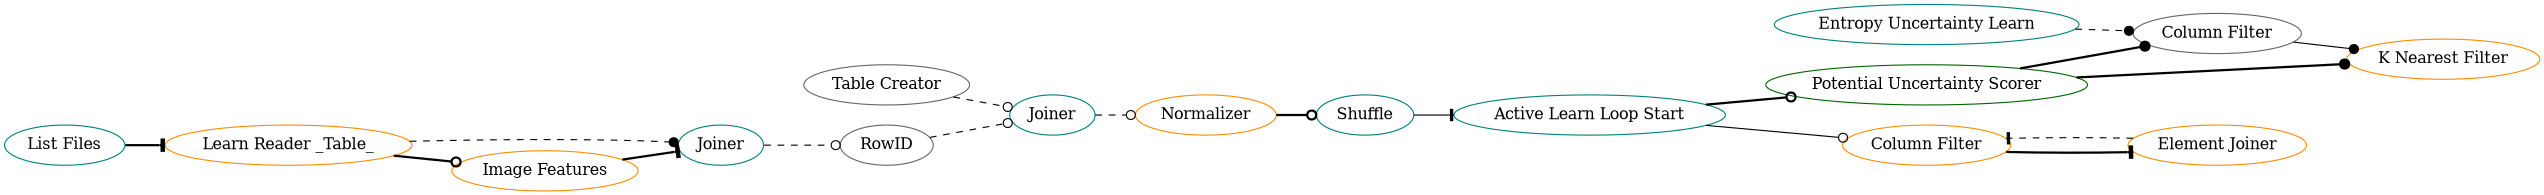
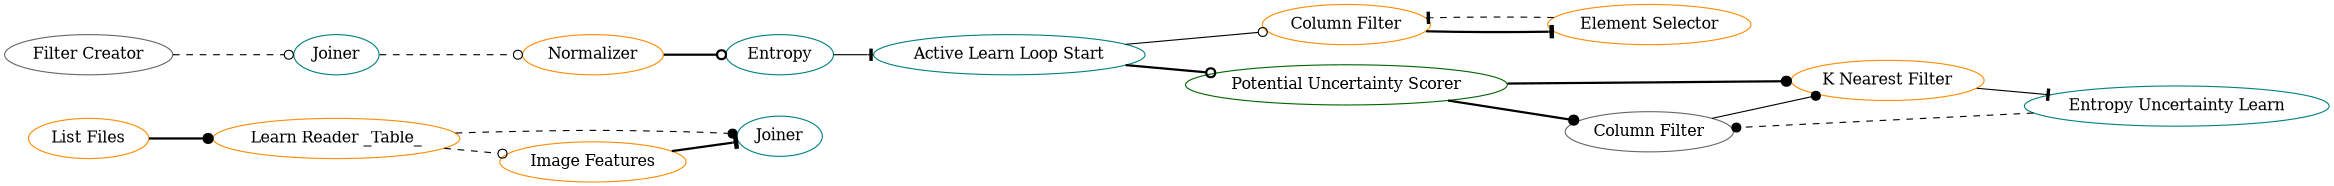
node "Table Creator": label "Table Creator" -> "Filter Creator"
edge "K Nearest Filter" -> "Entropy Uncertainty Learn": added
node "Shuffle": label "Shuffle" -> "Entropy"
node "List Files": color teal -> darkorange
edge "List Files" -> "Learn Reader _Table_": arrowhead tee -> dot
node "RowID": removed
node "Element Joiner": label "Element Joiner" -> "Element Selector"
edge "Learn Reader _Table_" -> "Image Features": style bold -> dashed
